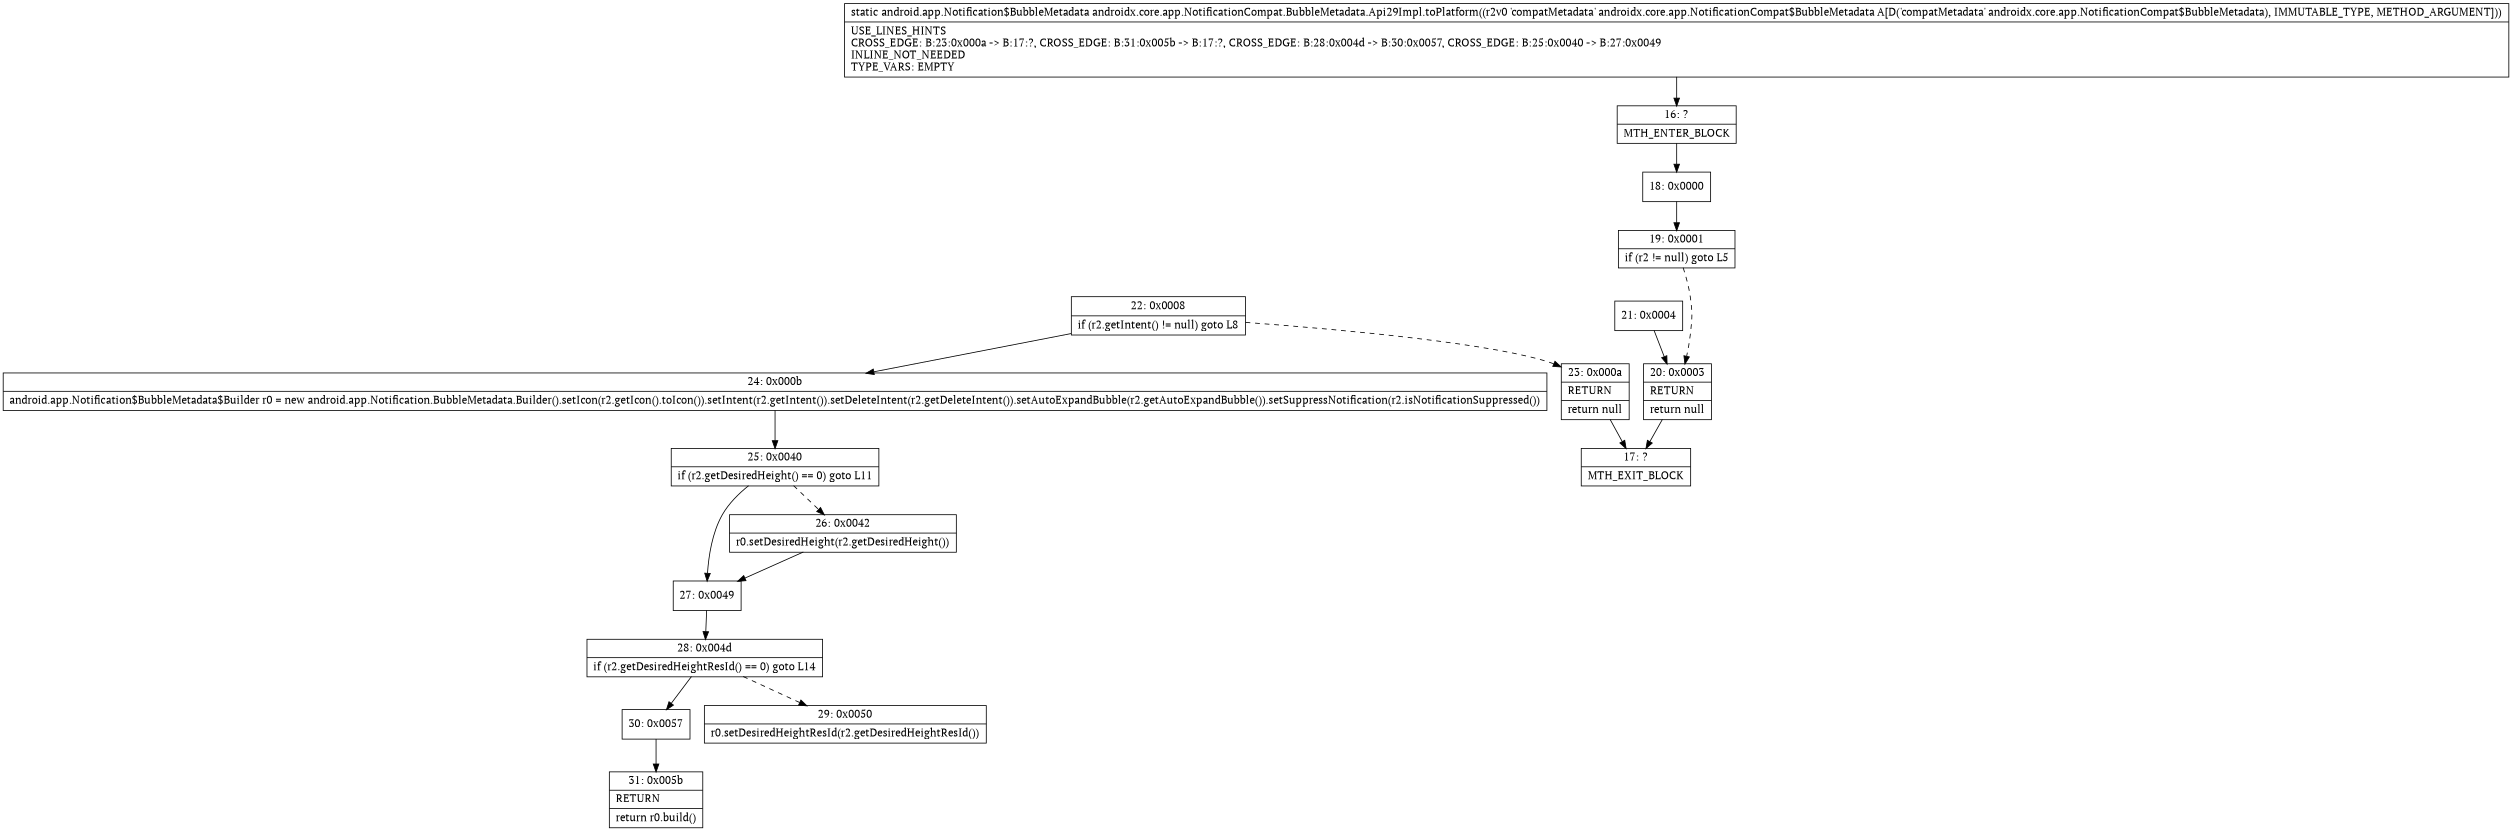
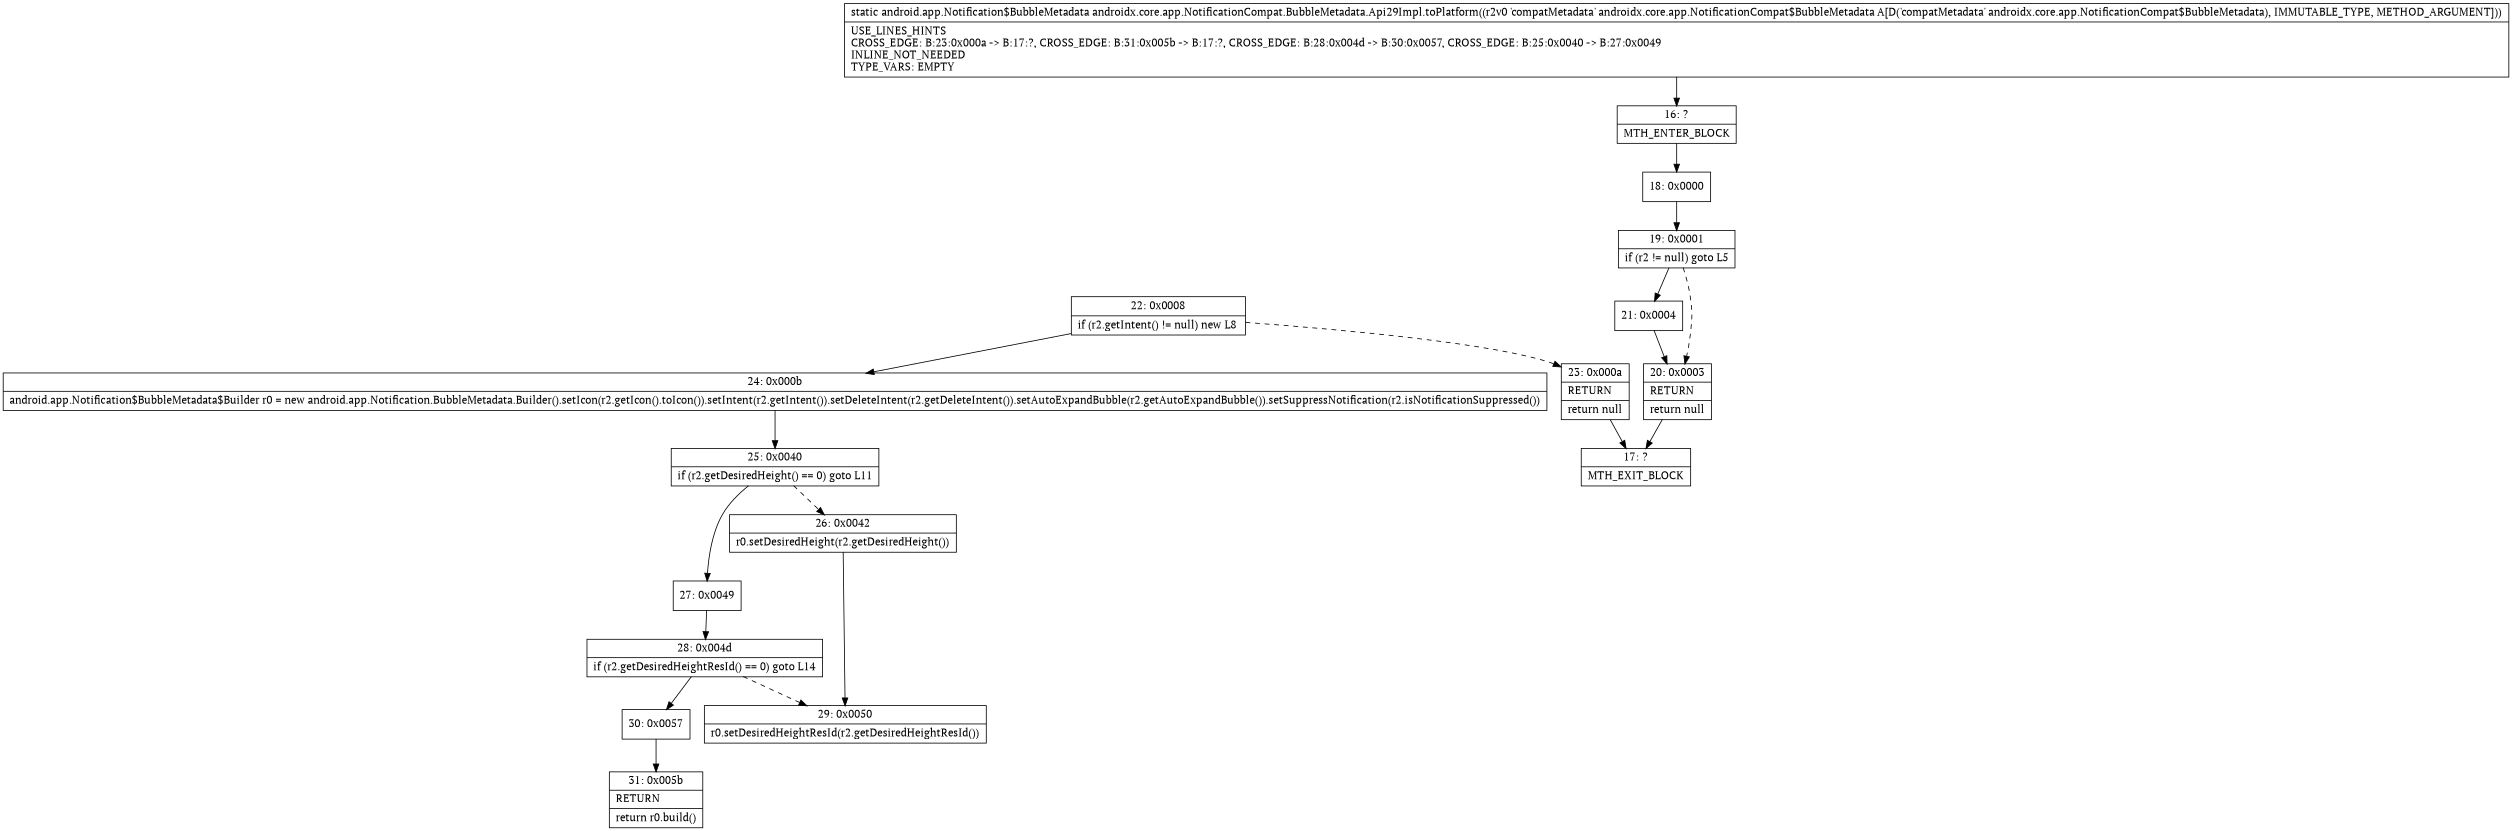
edge "19: 0x0001" -> "21: 0x0004": added
node "22: 0x0008": text "if (r2.getIntent() != null) goto L8" -> "if (r2.getIntent() != null) new L8"
edge "26: 0x0042" -> "27: 0x0049": now "26: 0x0042" -> "29: 0x0050"
